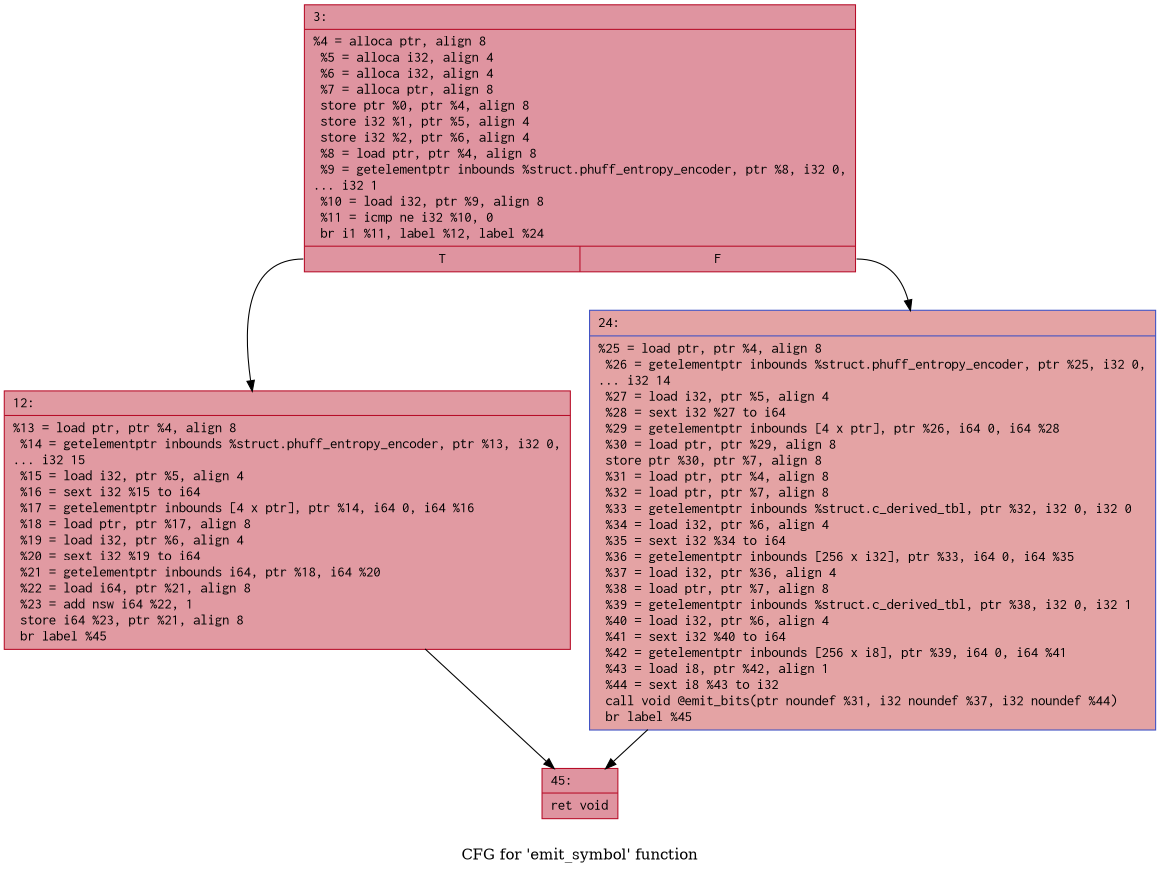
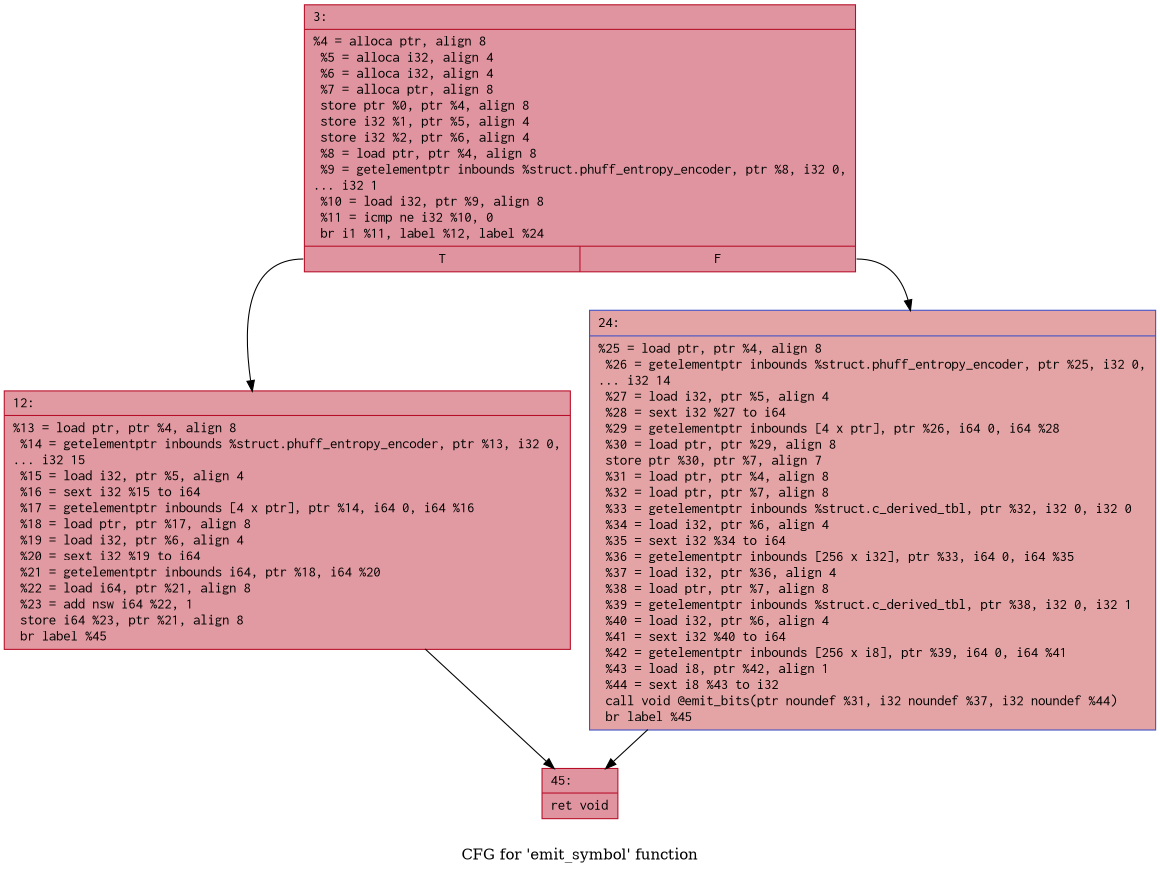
node "24:": text "store ptr %30, ptr %7, align 8" -> "store ptr %30, ptr %7, align 7"
